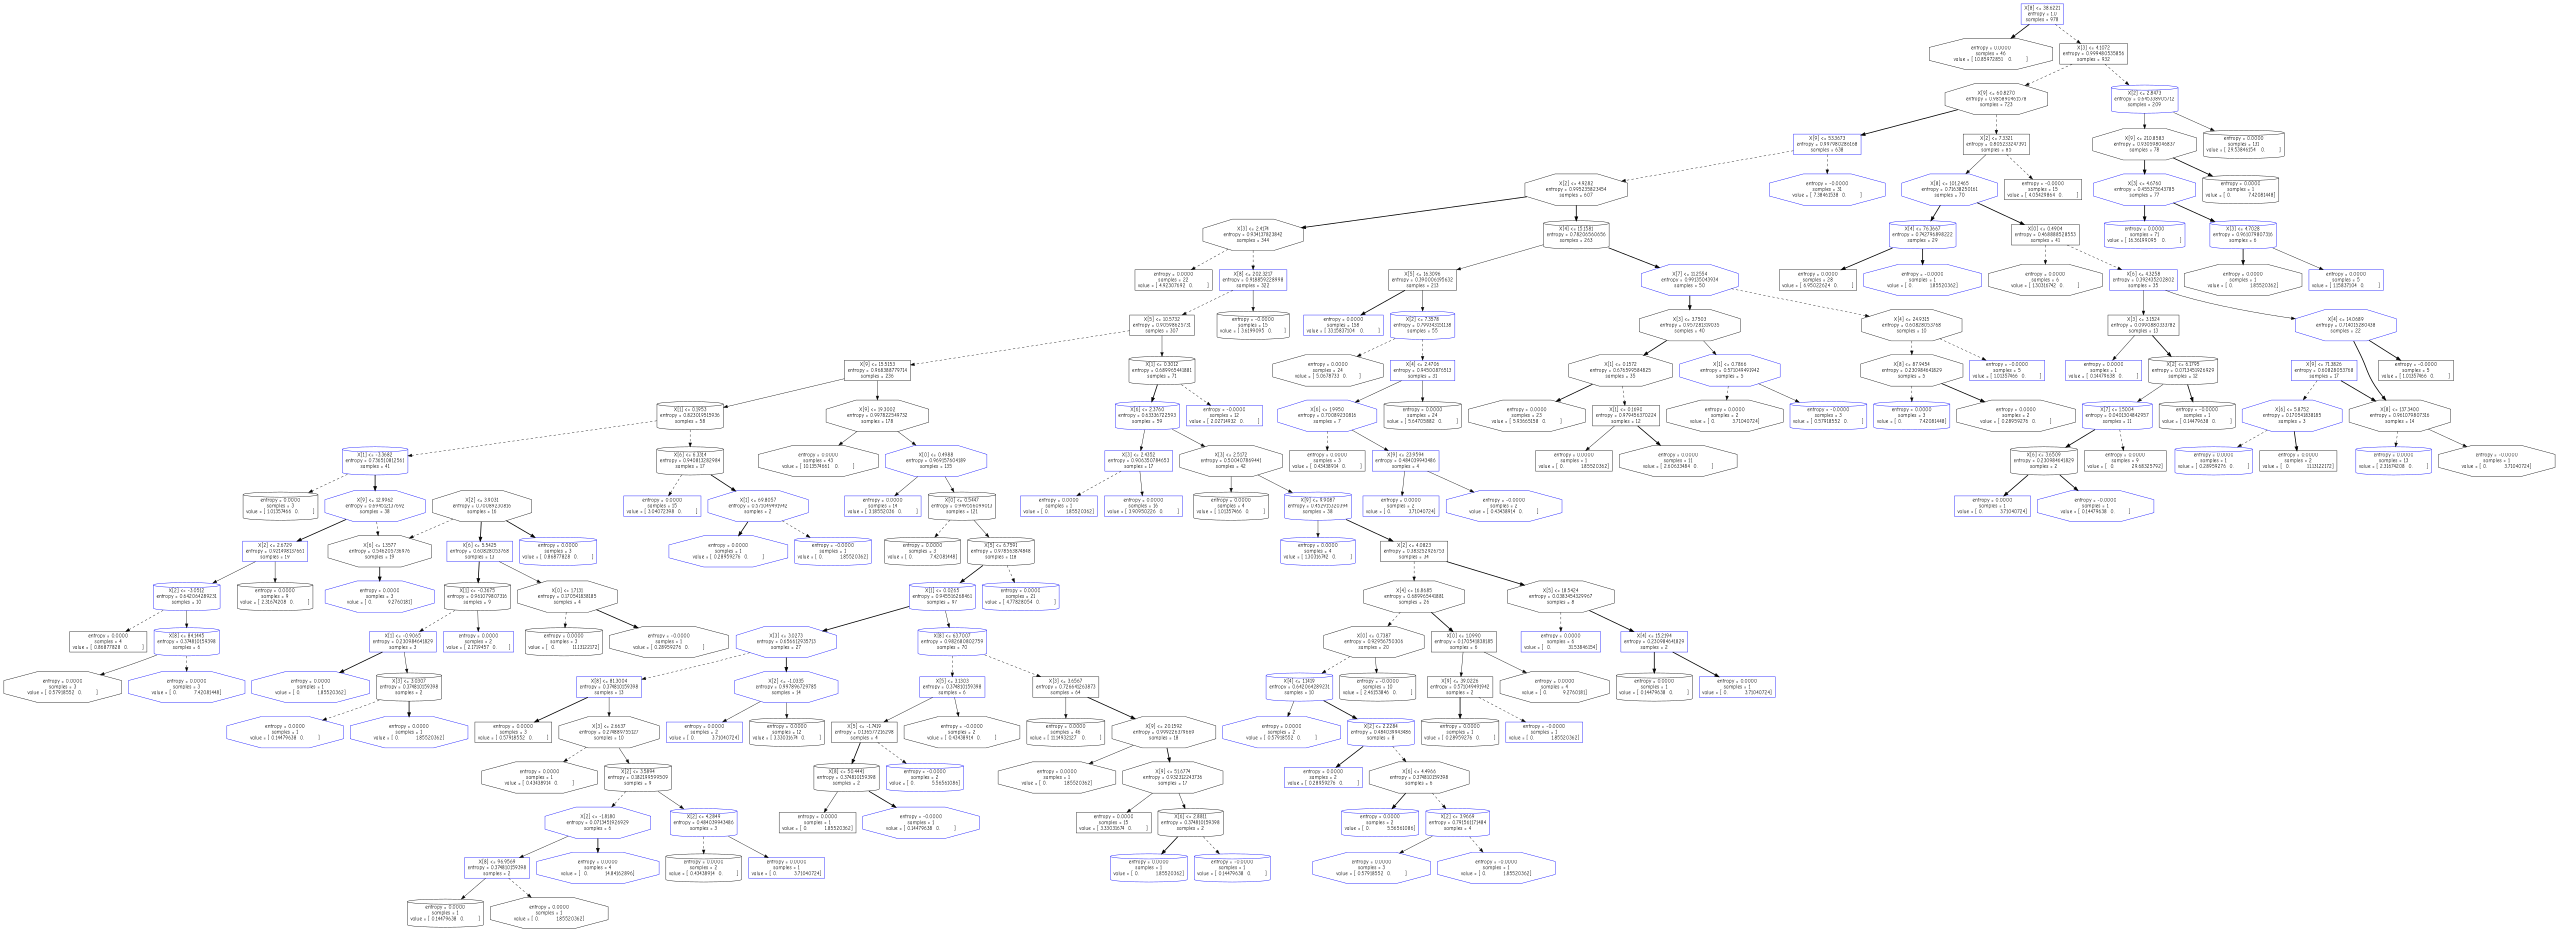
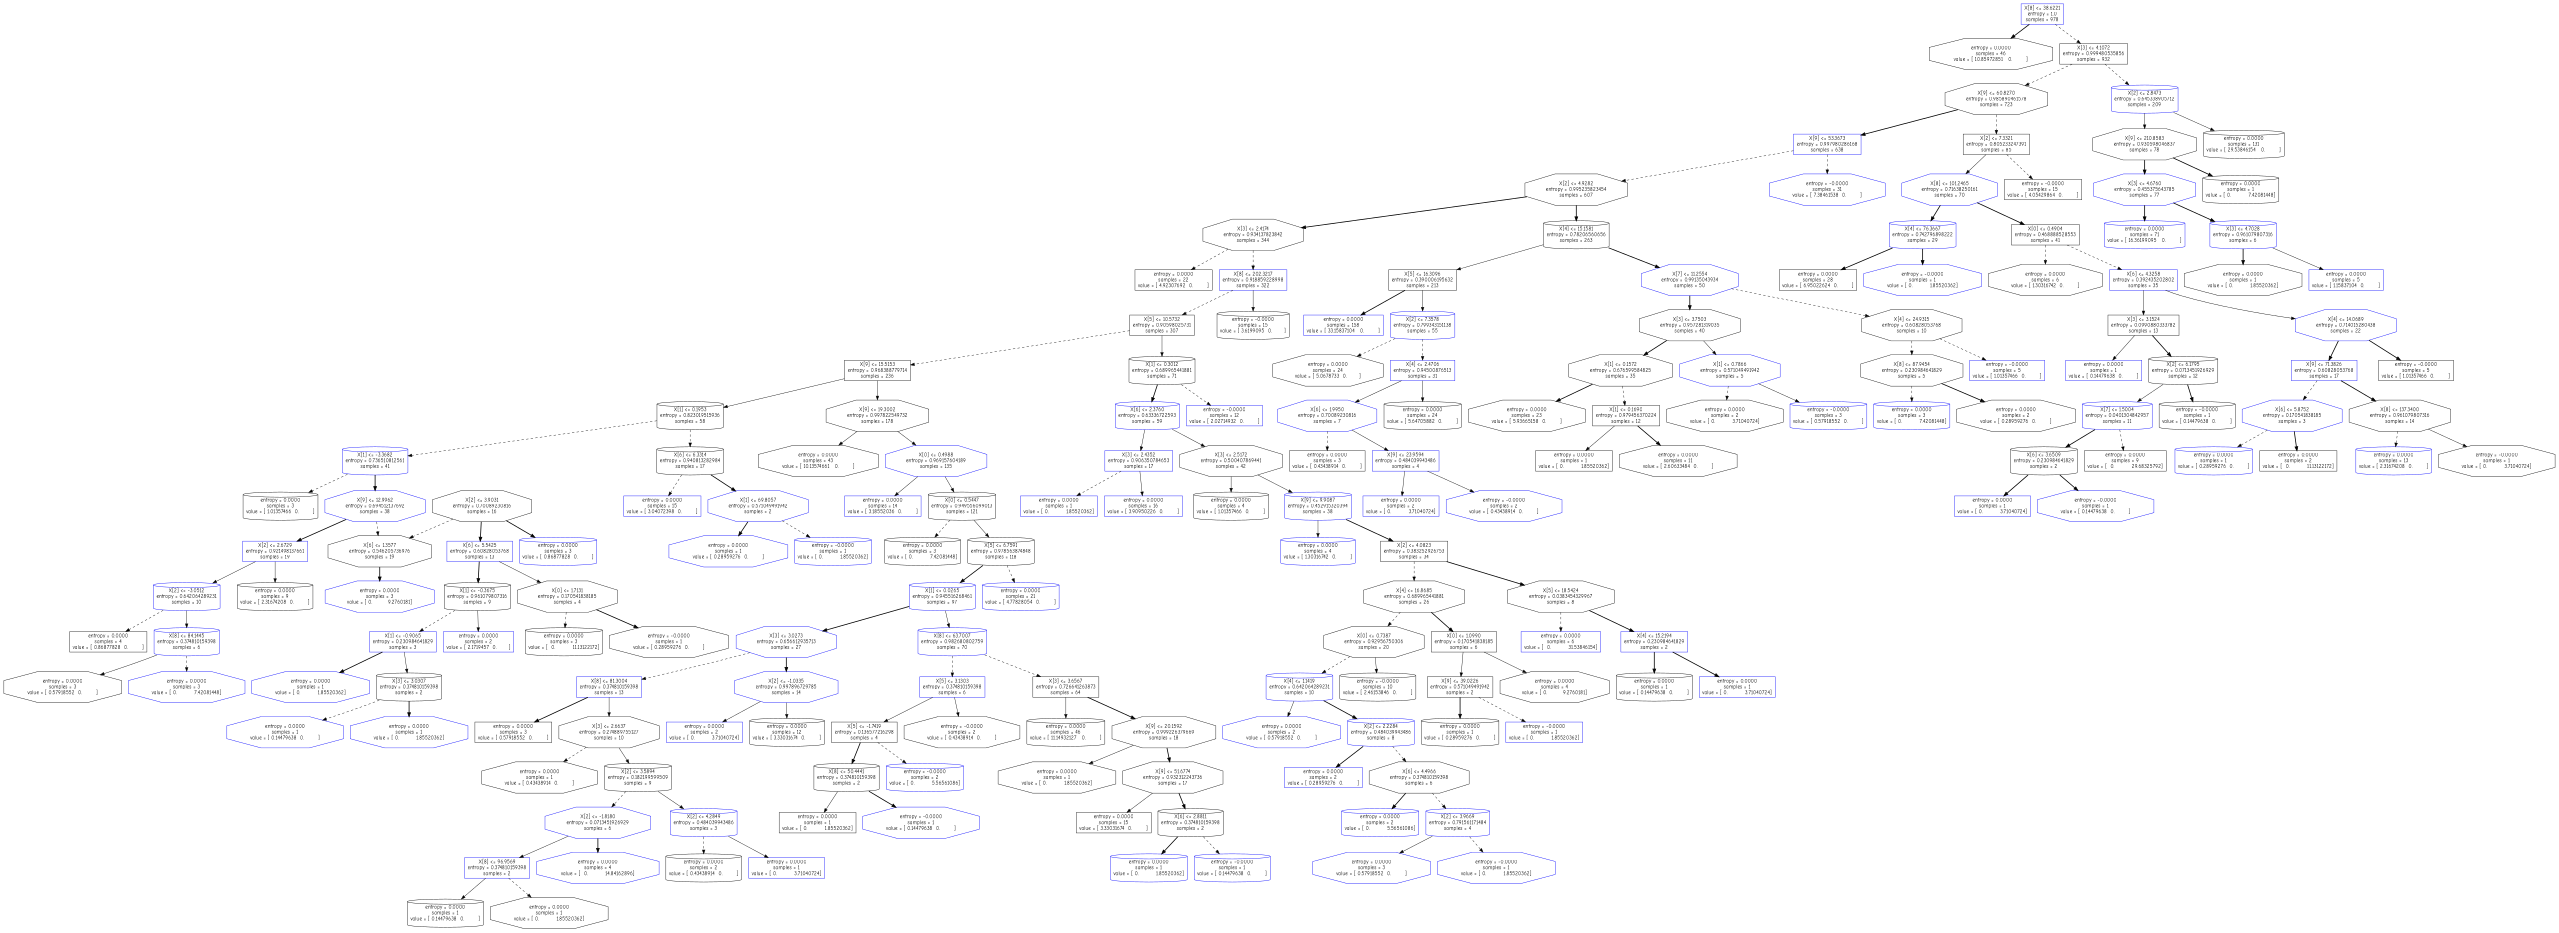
node "X[5] <= 10.5732 entropy = 0.90598625731 samples = 307": label "X[5] <= 10.5732 entropy = 0.90598625731 samples = 307" -> "X[5] <= 10.5732 entropy = 0.90598025731 samples = 307"
edge "X[4] <= 14.0689 entropy = 0.714015280438 samples = 22" -> "X[8] <= 137.3400 entropy = 0.961079807316 samples = 14": now "X[4] <= 14.0689 entropy = 0.714015280438 samples = 22" -> "X[9] <= 71.3826 entropy = 0.60828053768 samples = 17"
edge "X[9] <= 51.6774 entropy = 0.932312243736 samples = 17" -> "X[6] <= 2.8811 entropy = 0.374810159398 samples = 2": style solid -> bold
